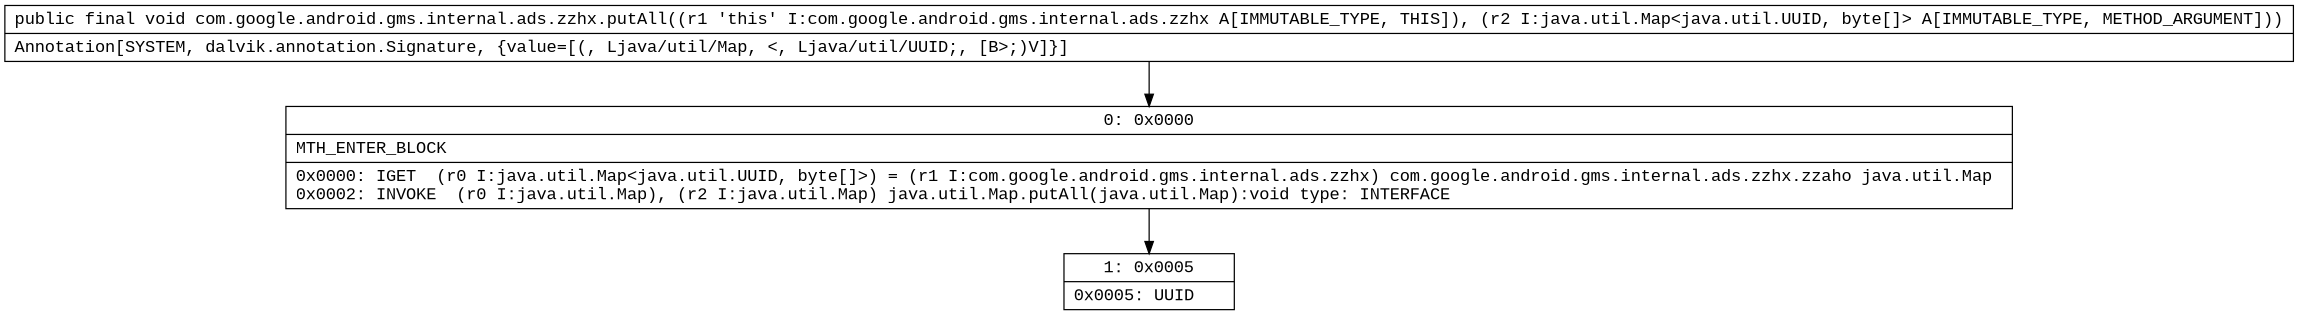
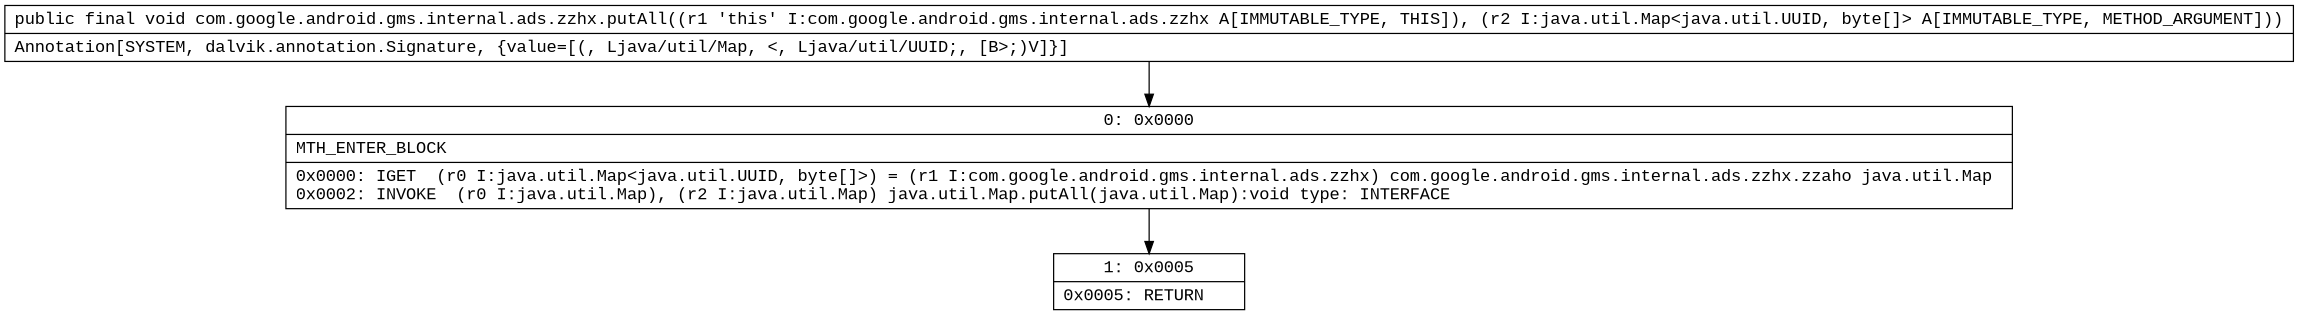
node "1: 0x0005": text "0x0005: UUID" -> "0x0005: RETURN"
